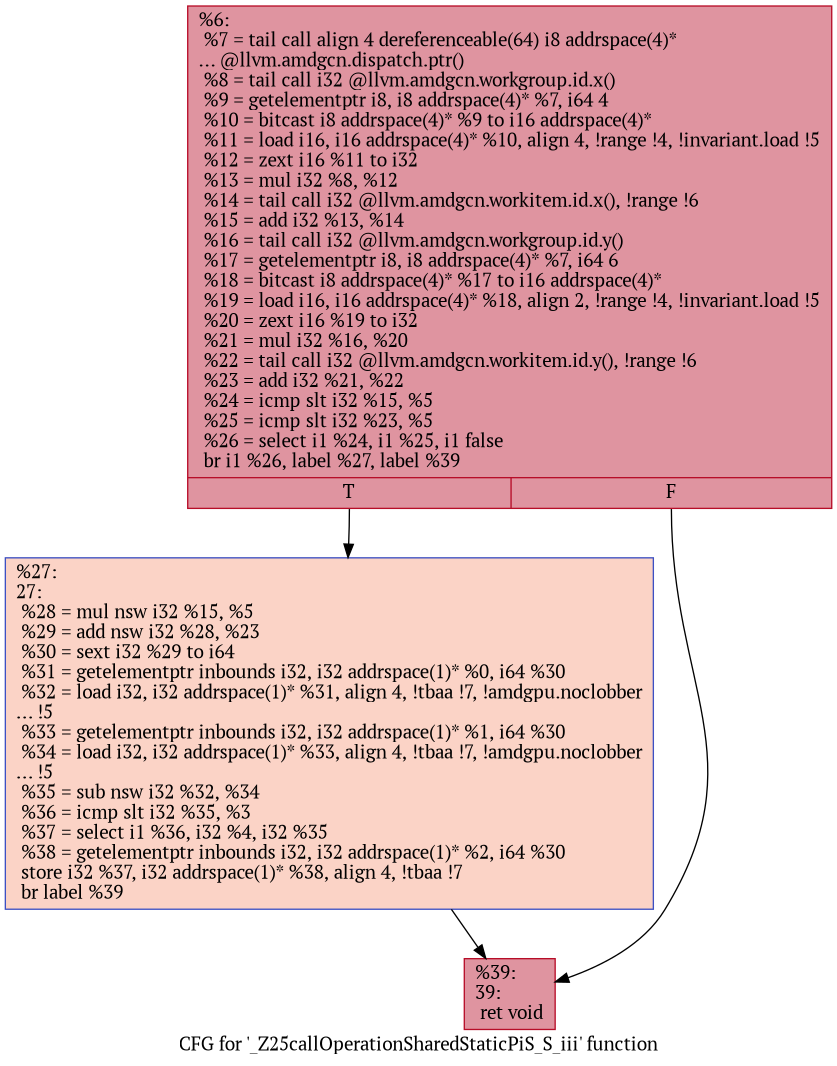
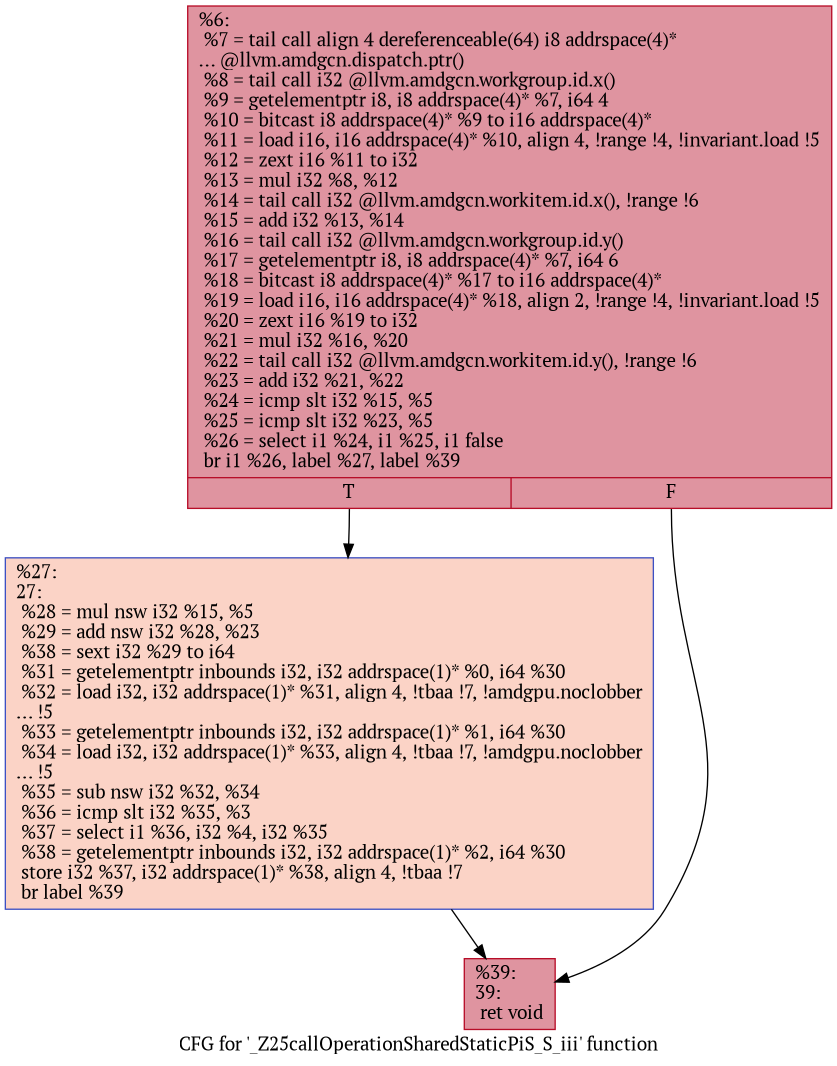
node "%27:": text "%30 = sext i32 %29 to i64" -> "%38 = sext i32 %29 to i64"
